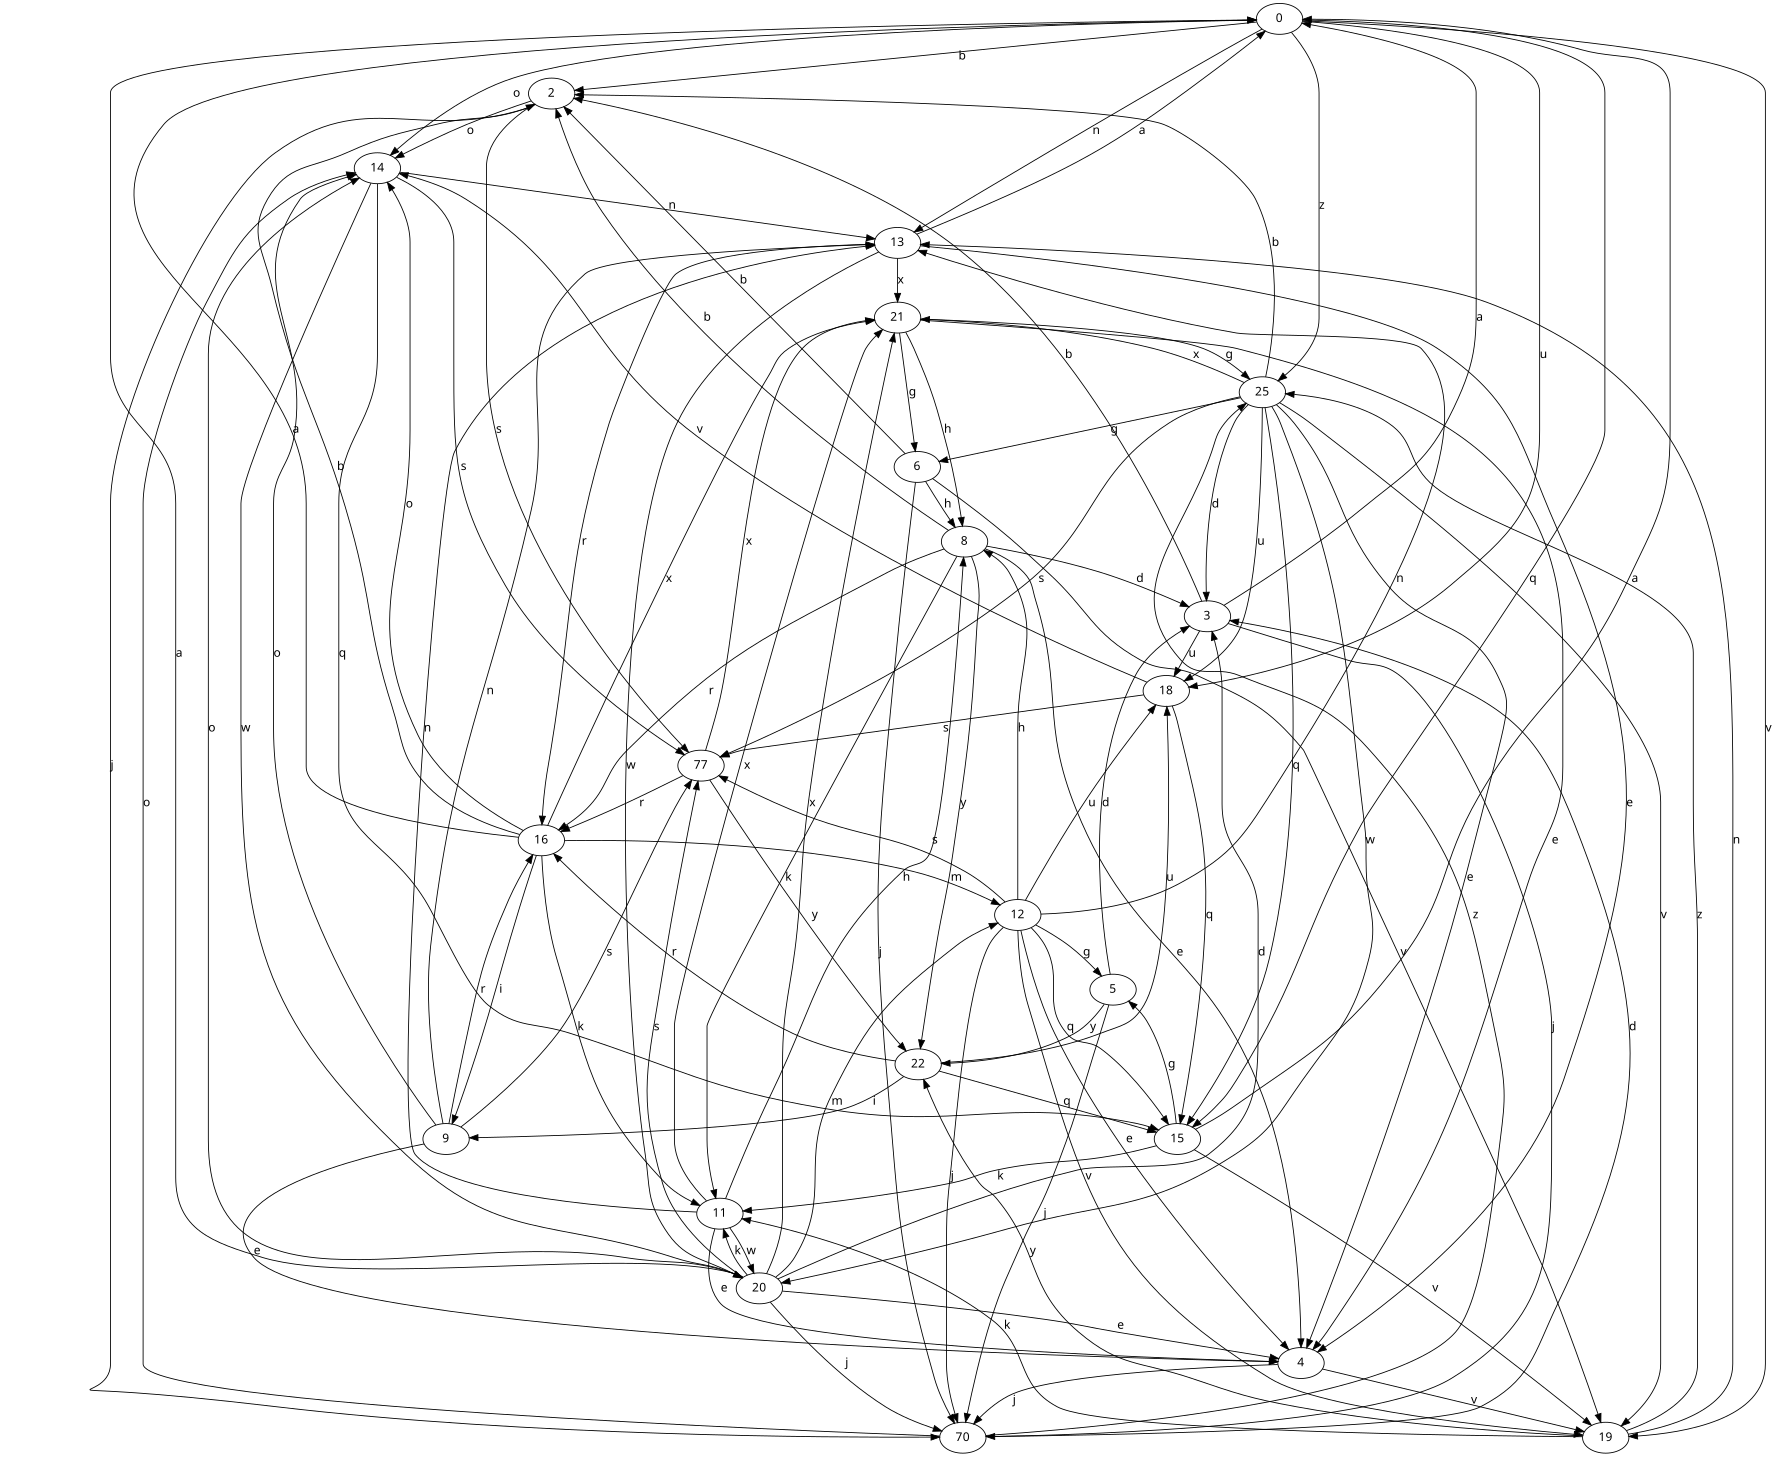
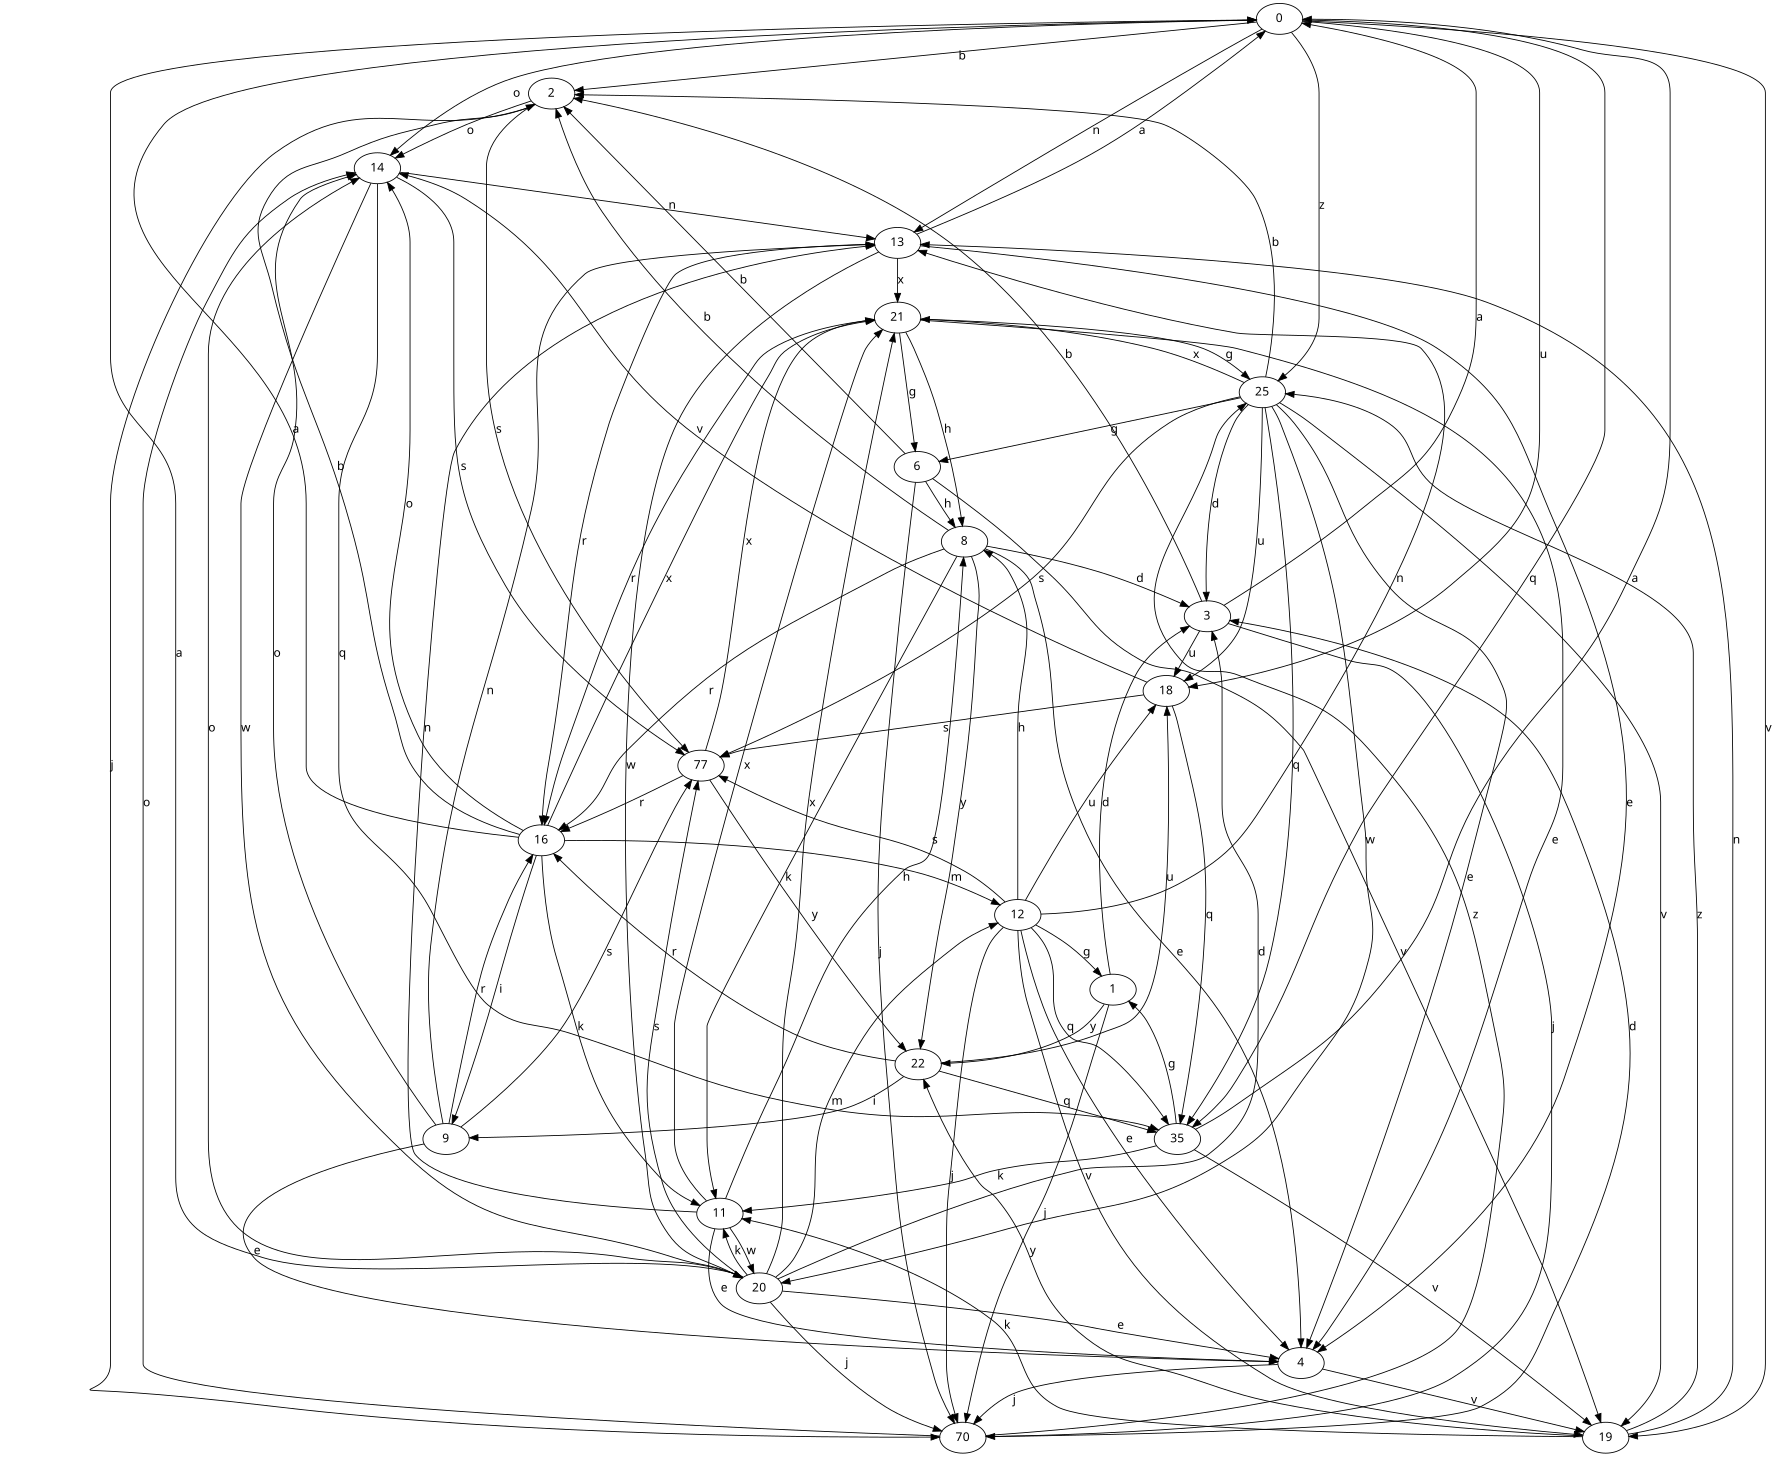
edge "21" -> "16": added, label "r"
node "5": label "5" -> "1"
node "15": label "15" -> "35"
